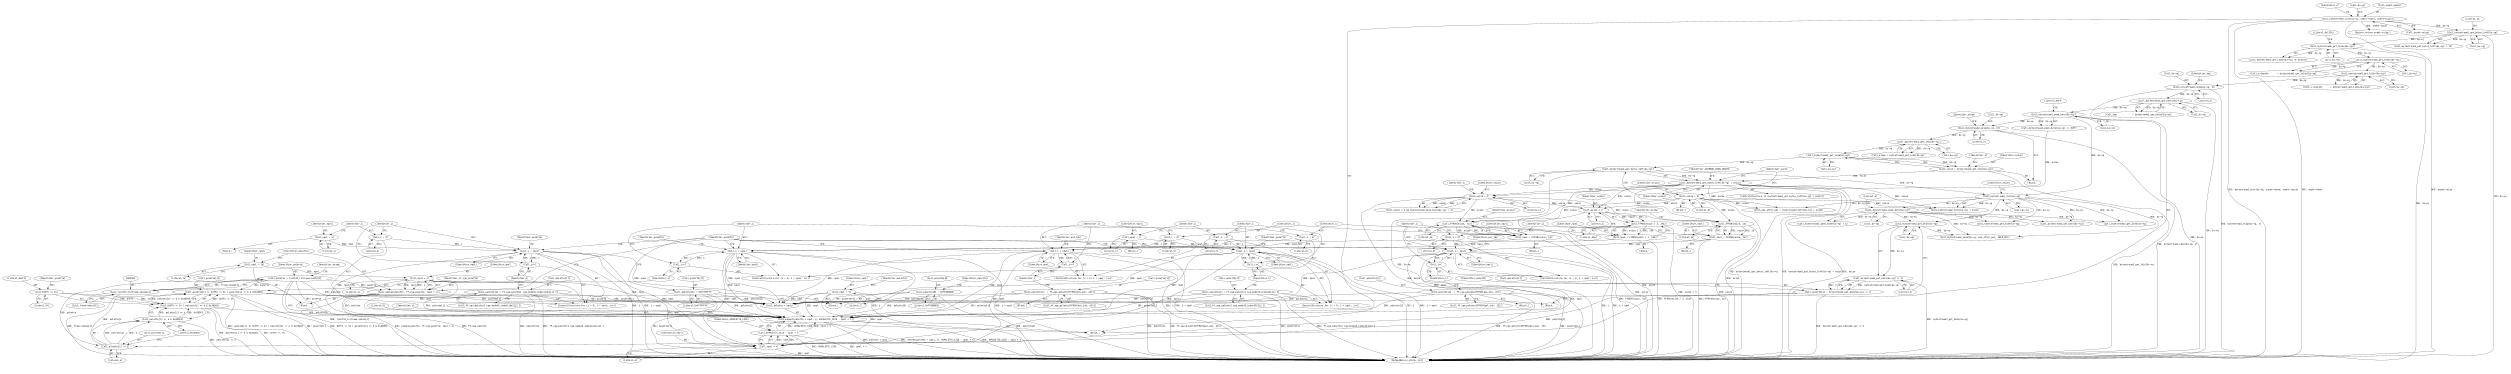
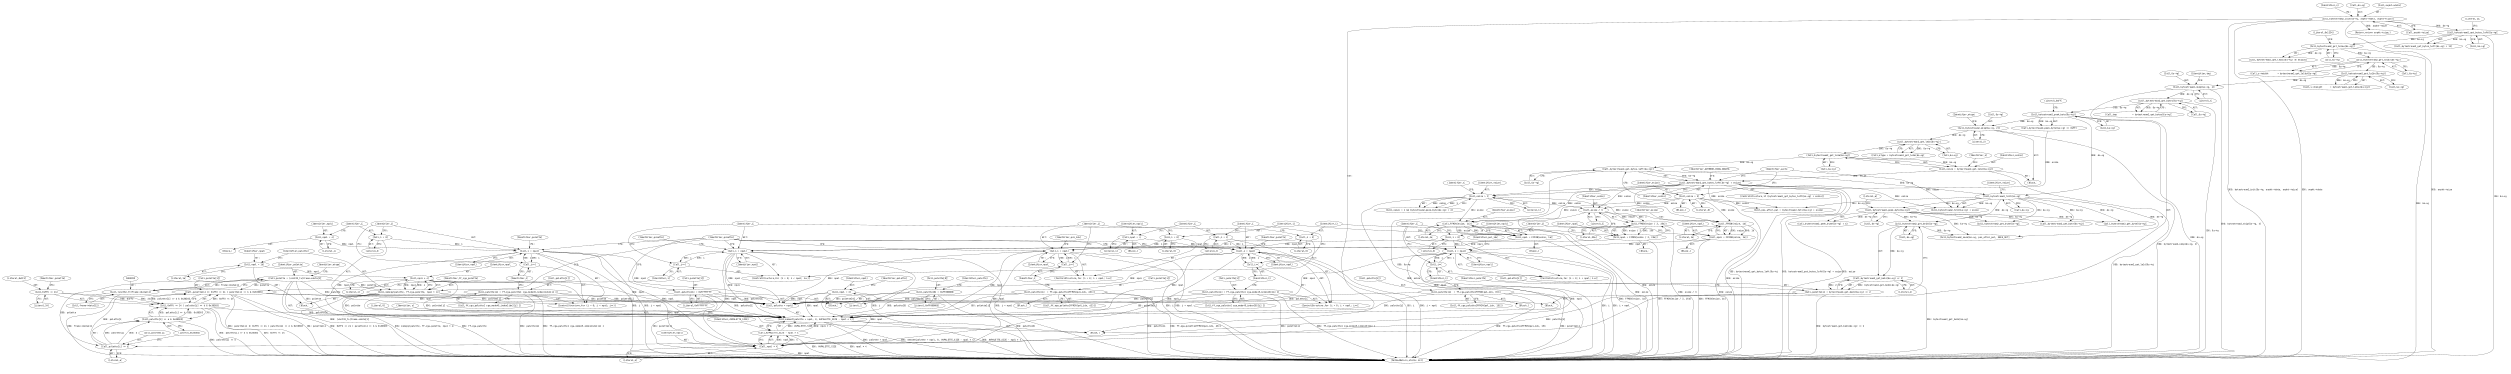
edge "(Call,esize = 0)" -> "(Call,bytestream2_tell(&s->g) + esize)": now "(Identifier,avctx)" -> "(Call,bytestream2_tell(&s->g) + esize)"
